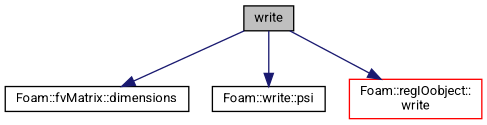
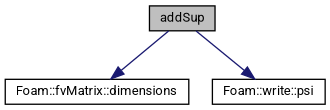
node "write": label "write" -> "addSup"
node "Foam::regIOobject:: write": removed
